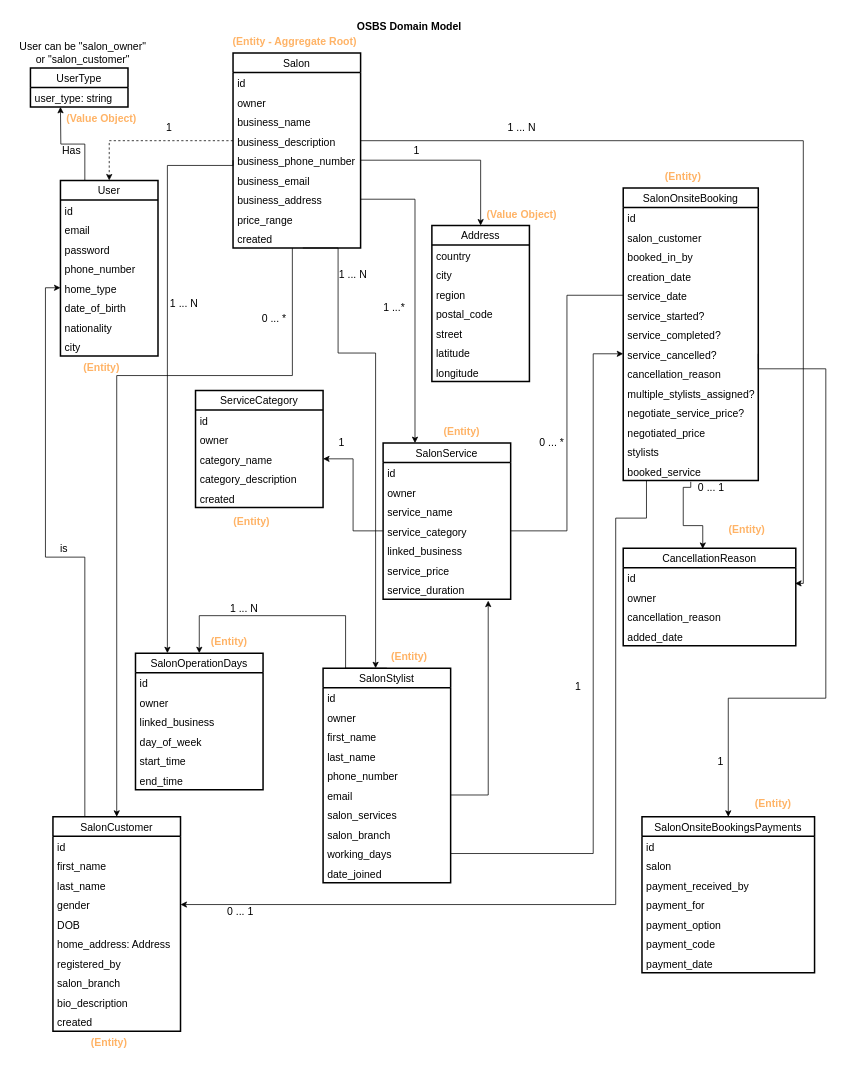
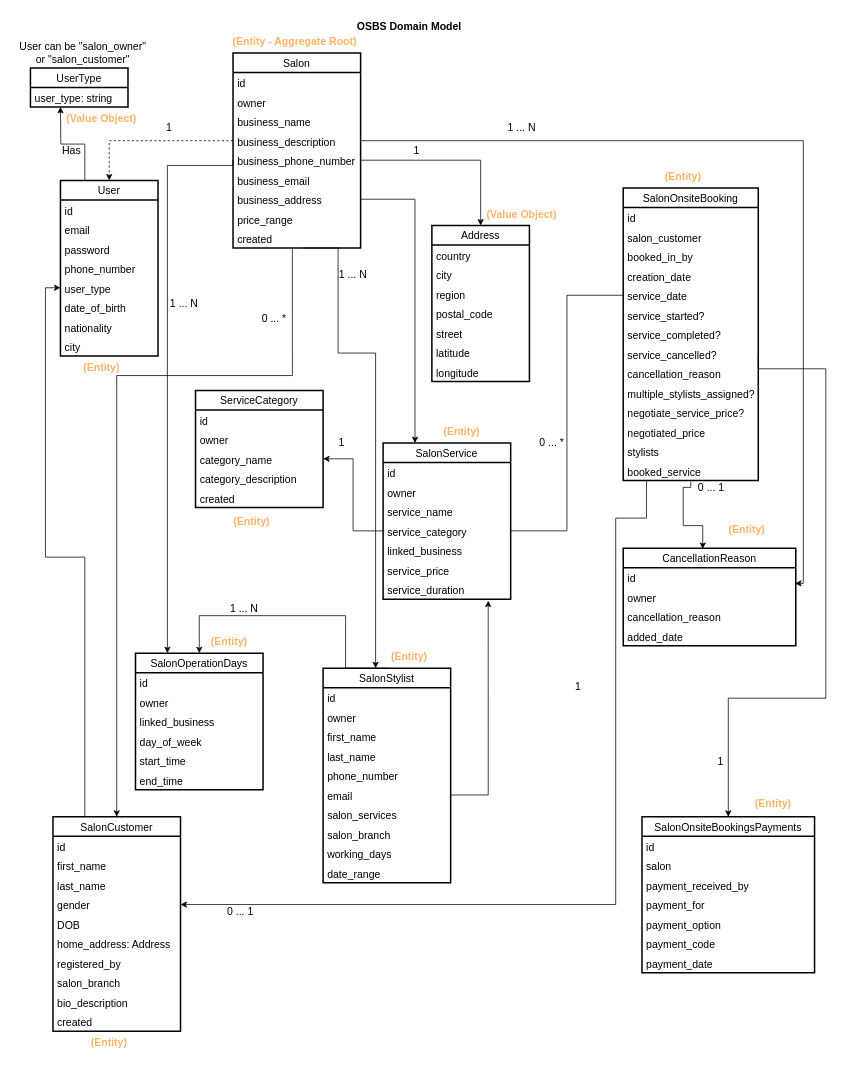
node "home_type": label "home_type" -> "user_type"
node "1 ...*": removed
node "is": removed
edge "working_days" -> "service_cancelled?": removed
node "date_joined": label "date_joined" -> "date_range"
